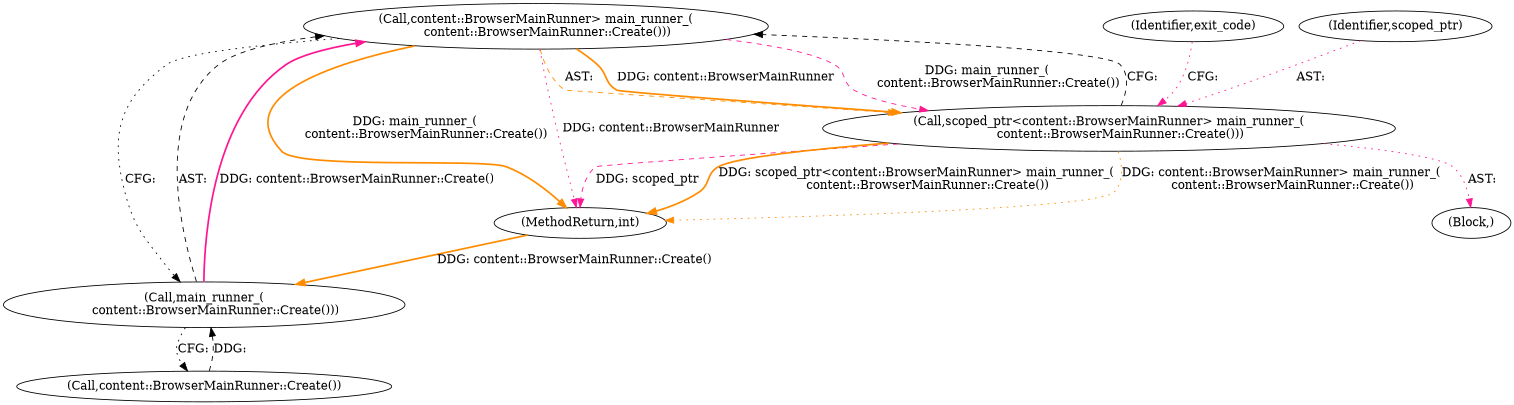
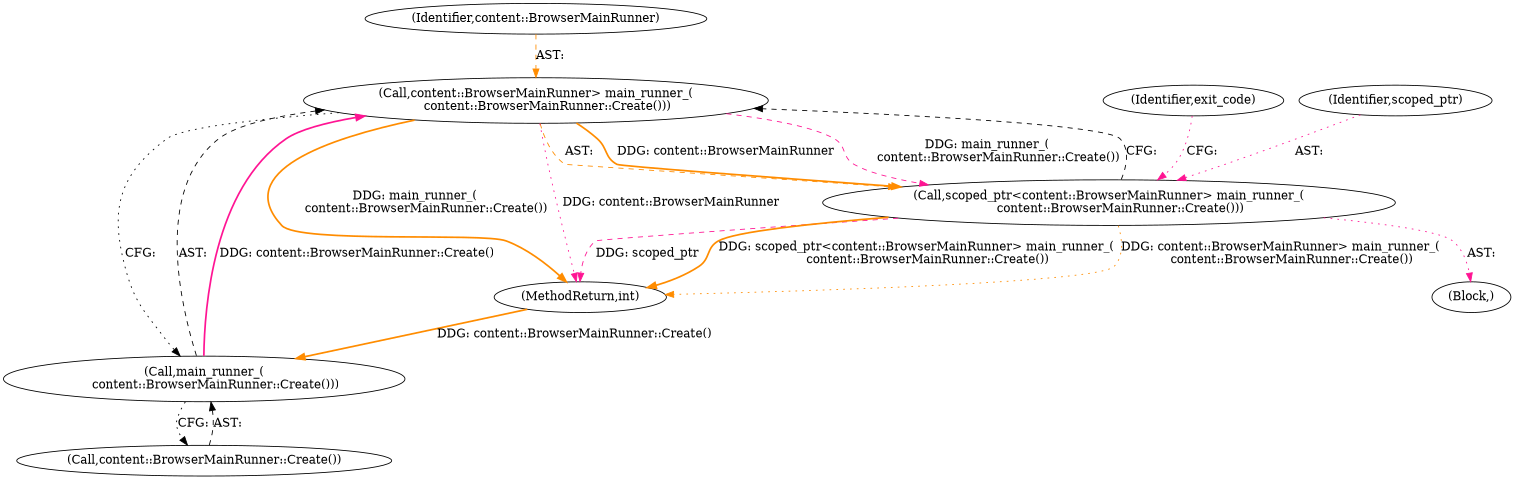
node "(Identifier,content::BrowserMainRunner)": added
edge "(Call,content::BrowserMainRunner::Create())" -> "(Call,main_runner_( content::BrowserMainRunner::Create()))": label "DDG: " -> "AST: "
